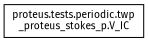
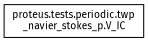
node "proteus.tests.periodic.twp _proteus_stokes_p.V_IC": label "proteus.tests.periodic.twp _proteus_stokes_p.V_IC" -> "proteus.tests.periodic.twp _navier_stokes_p.V_IC"
